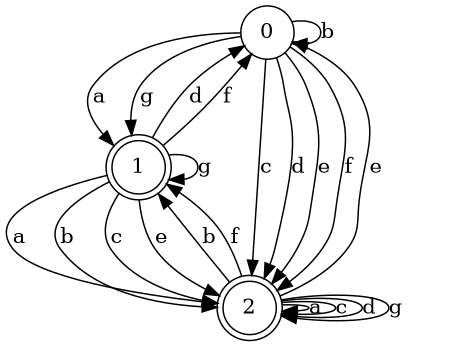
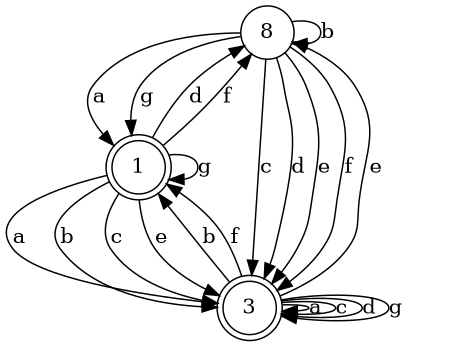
node "0": label "0" -> "8"
node "2": label "2" -> "3"
